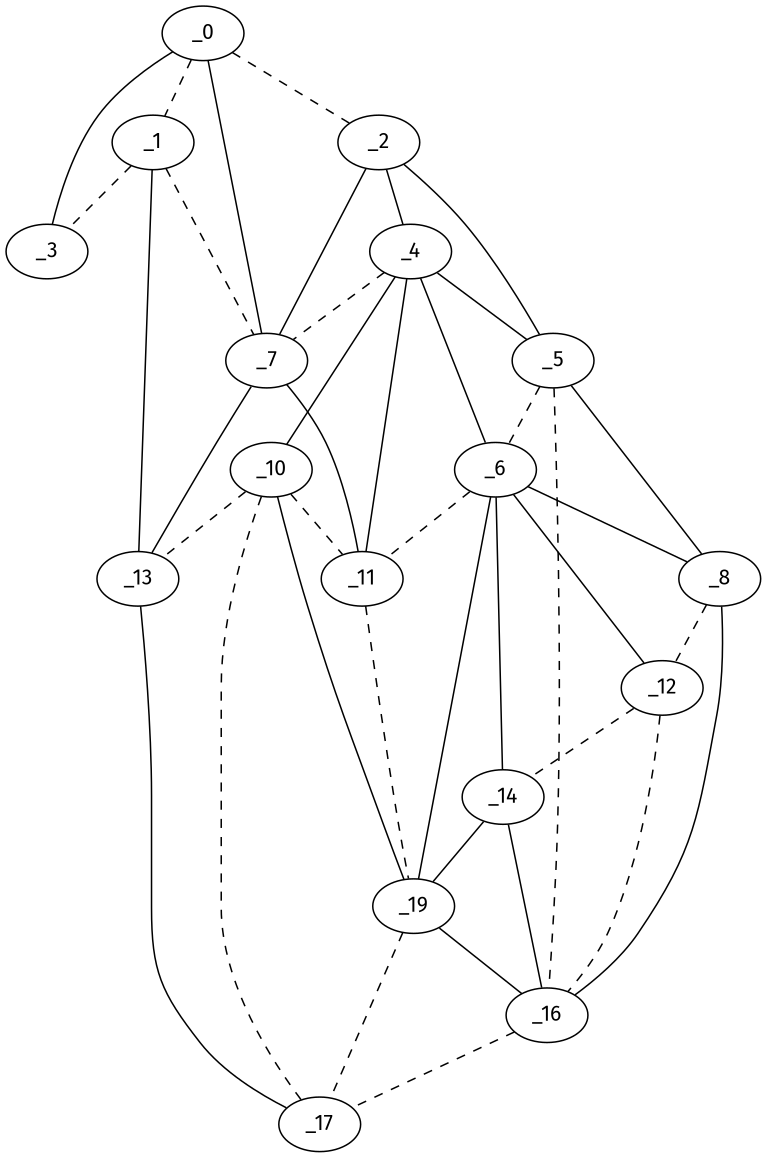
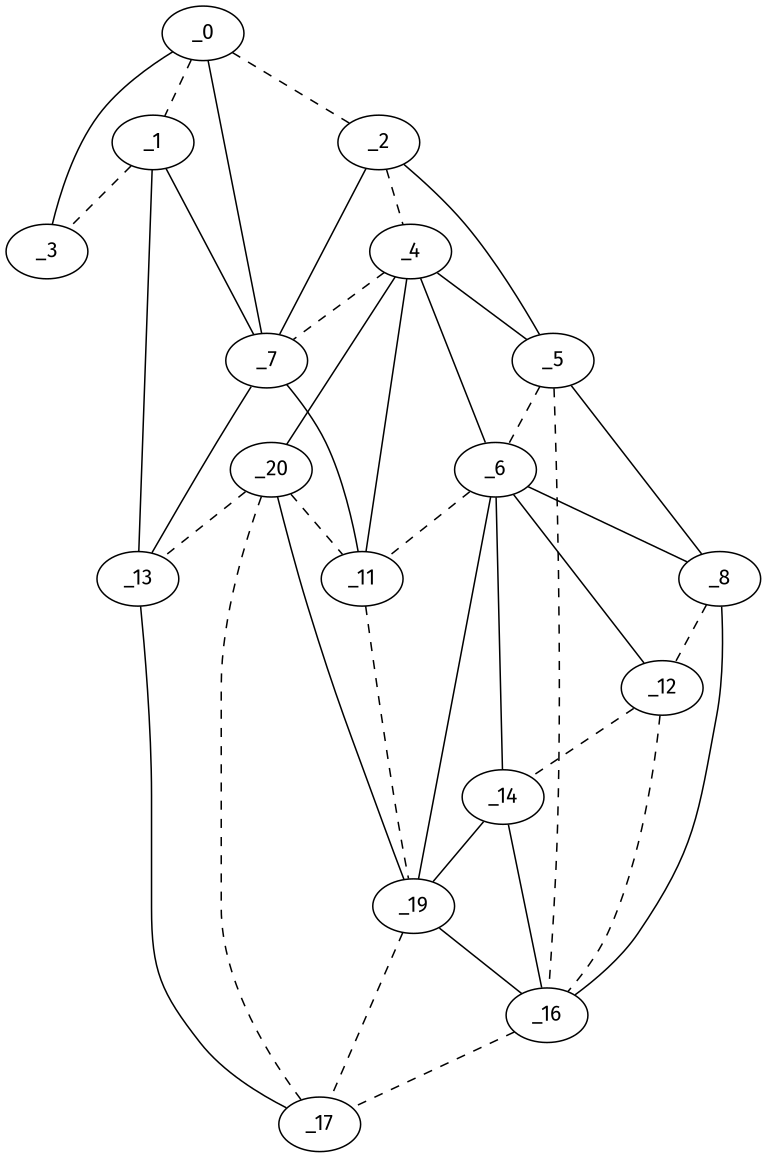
edge "_2" -- "_4": style solid -> dashed
edge "_1" -- "_7": style dashed -> solid
node "_10": label "_10" -> "_20"
